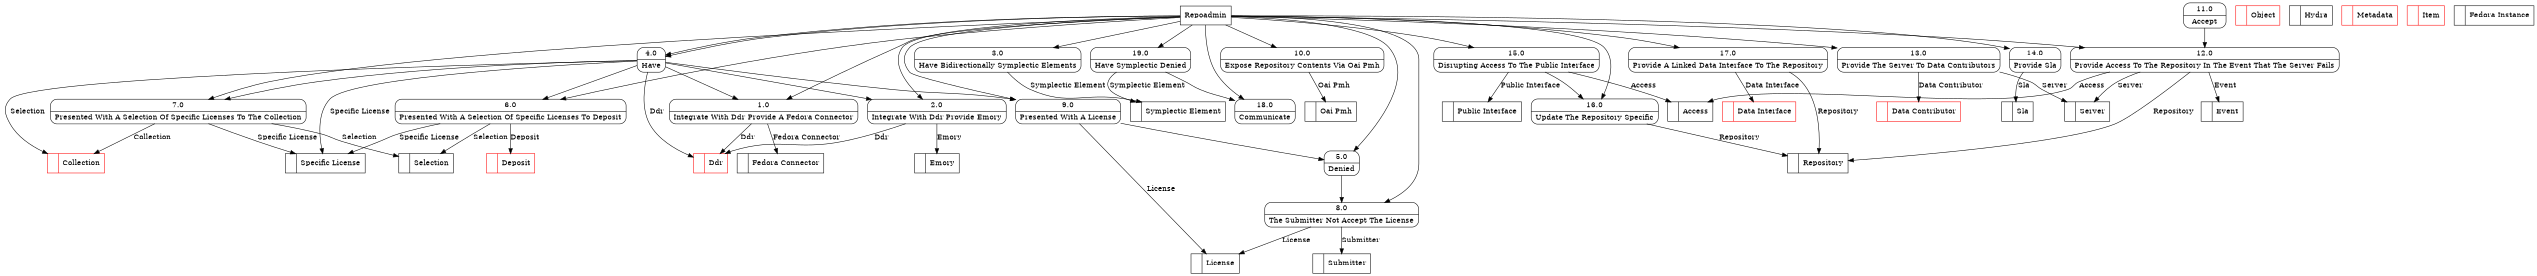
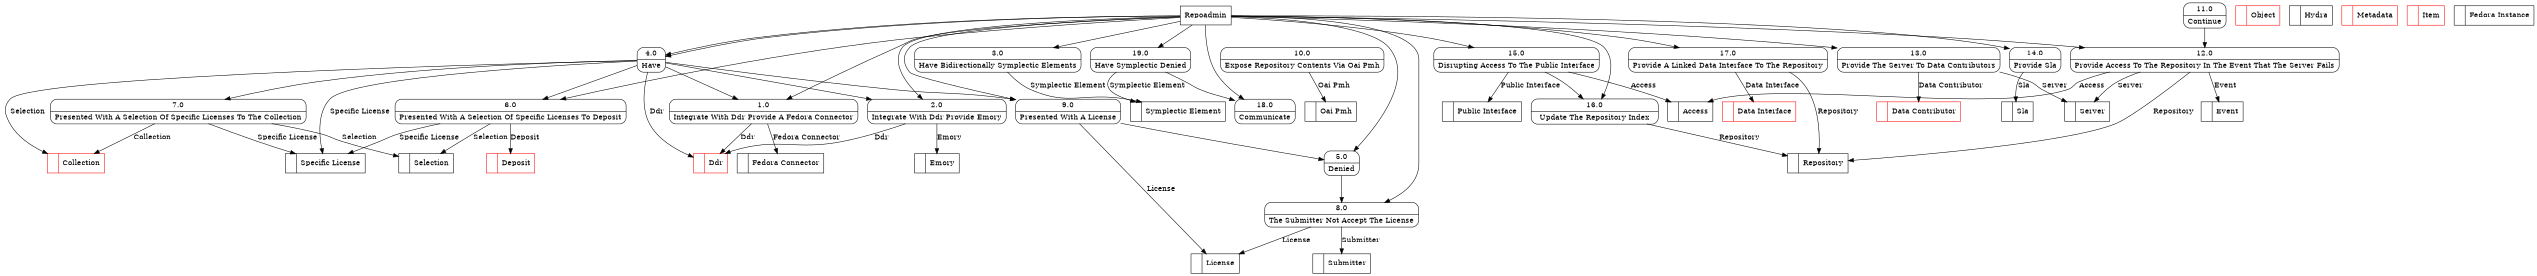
node "11.0": text "Accept" -> "Continue"
edge "Repoadmin" -> "10.0": removed
edge "Repoadmin" -> "7.0": removed
node "16.0": text "Update The Repository Specific" -> "Update The Repository Index"
